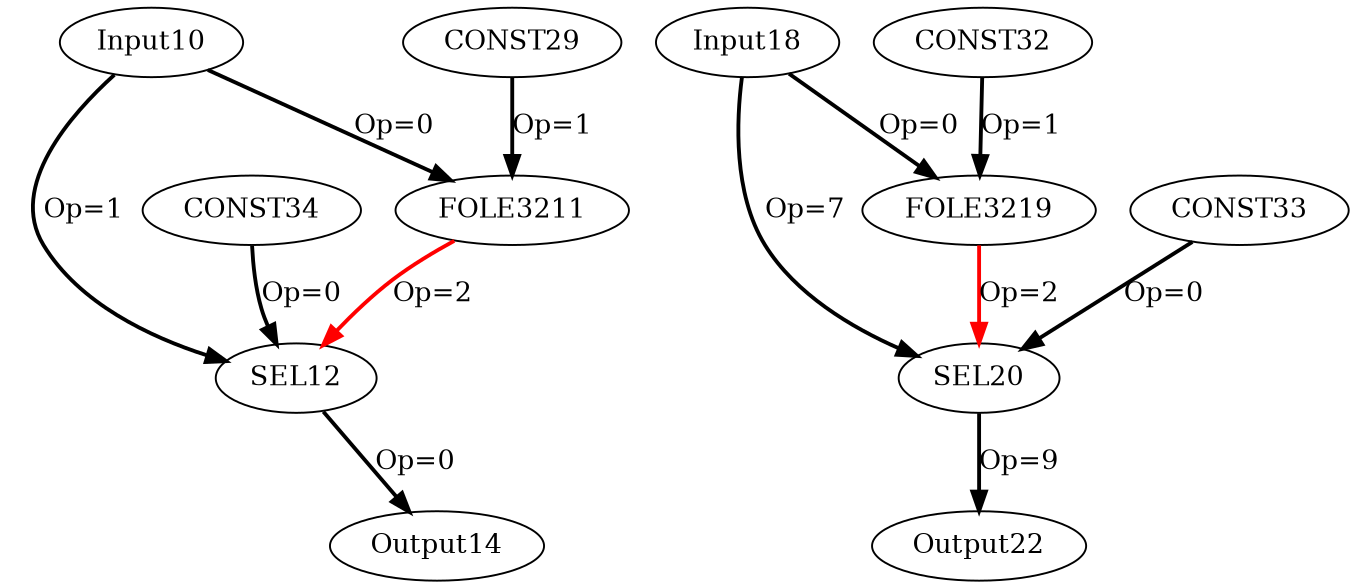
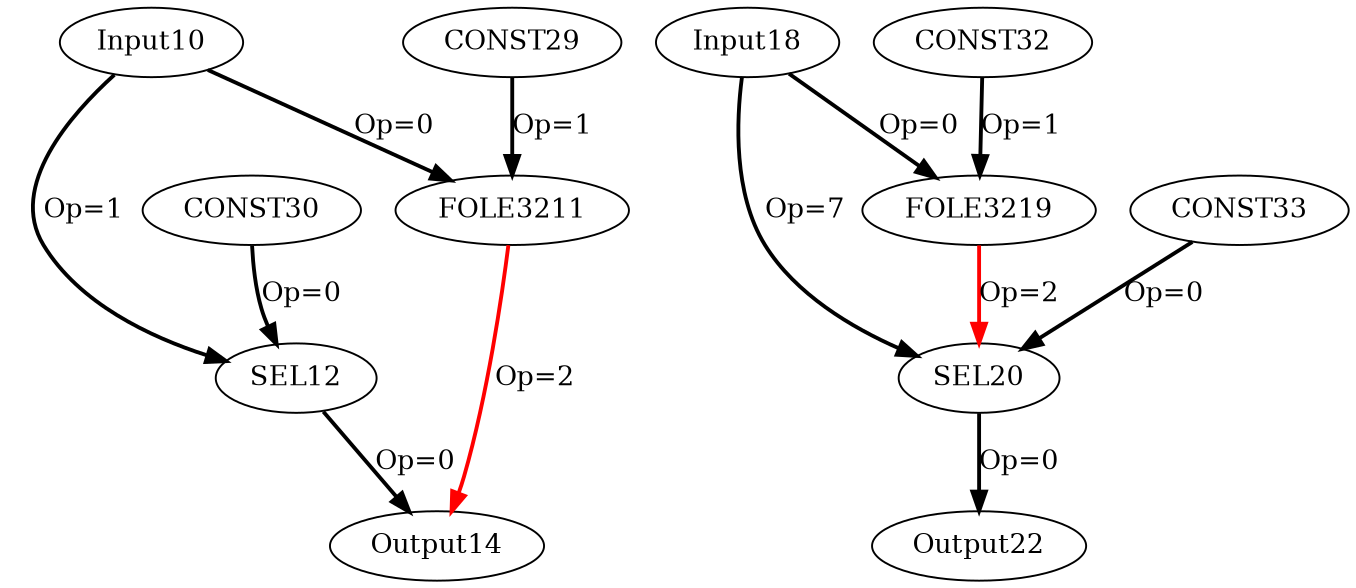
node "CONST34": label "CONST34" -> "CONST30"
edge "FOLE3211" -> "SEL12": now "FOLE3211" -> "Output14"
edge "SEL20" -> "Output22": label "Op=9" -> "Op=0"
